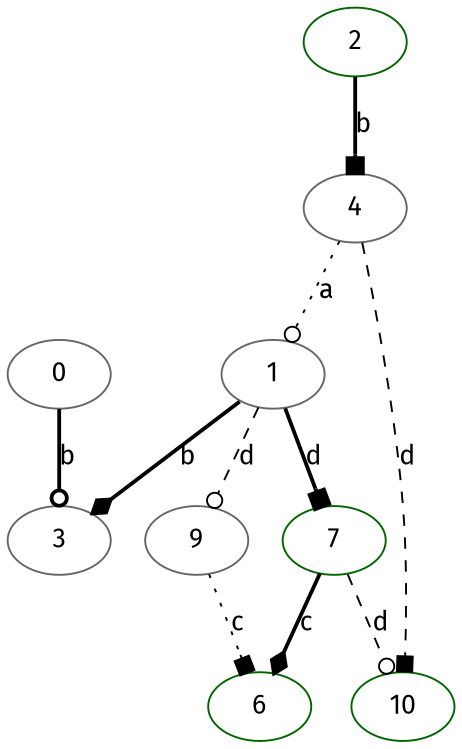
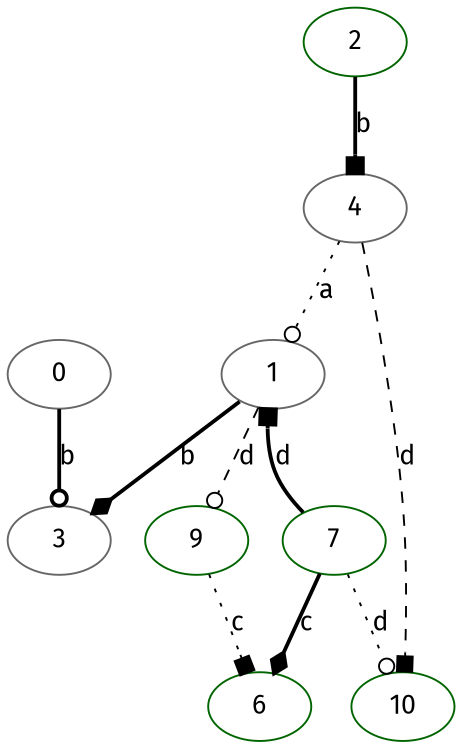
edge "1" -> "7": reversed
node "9": color gray40 -> darkgreen
edge "7" -> "10": style dashed -> dotted
